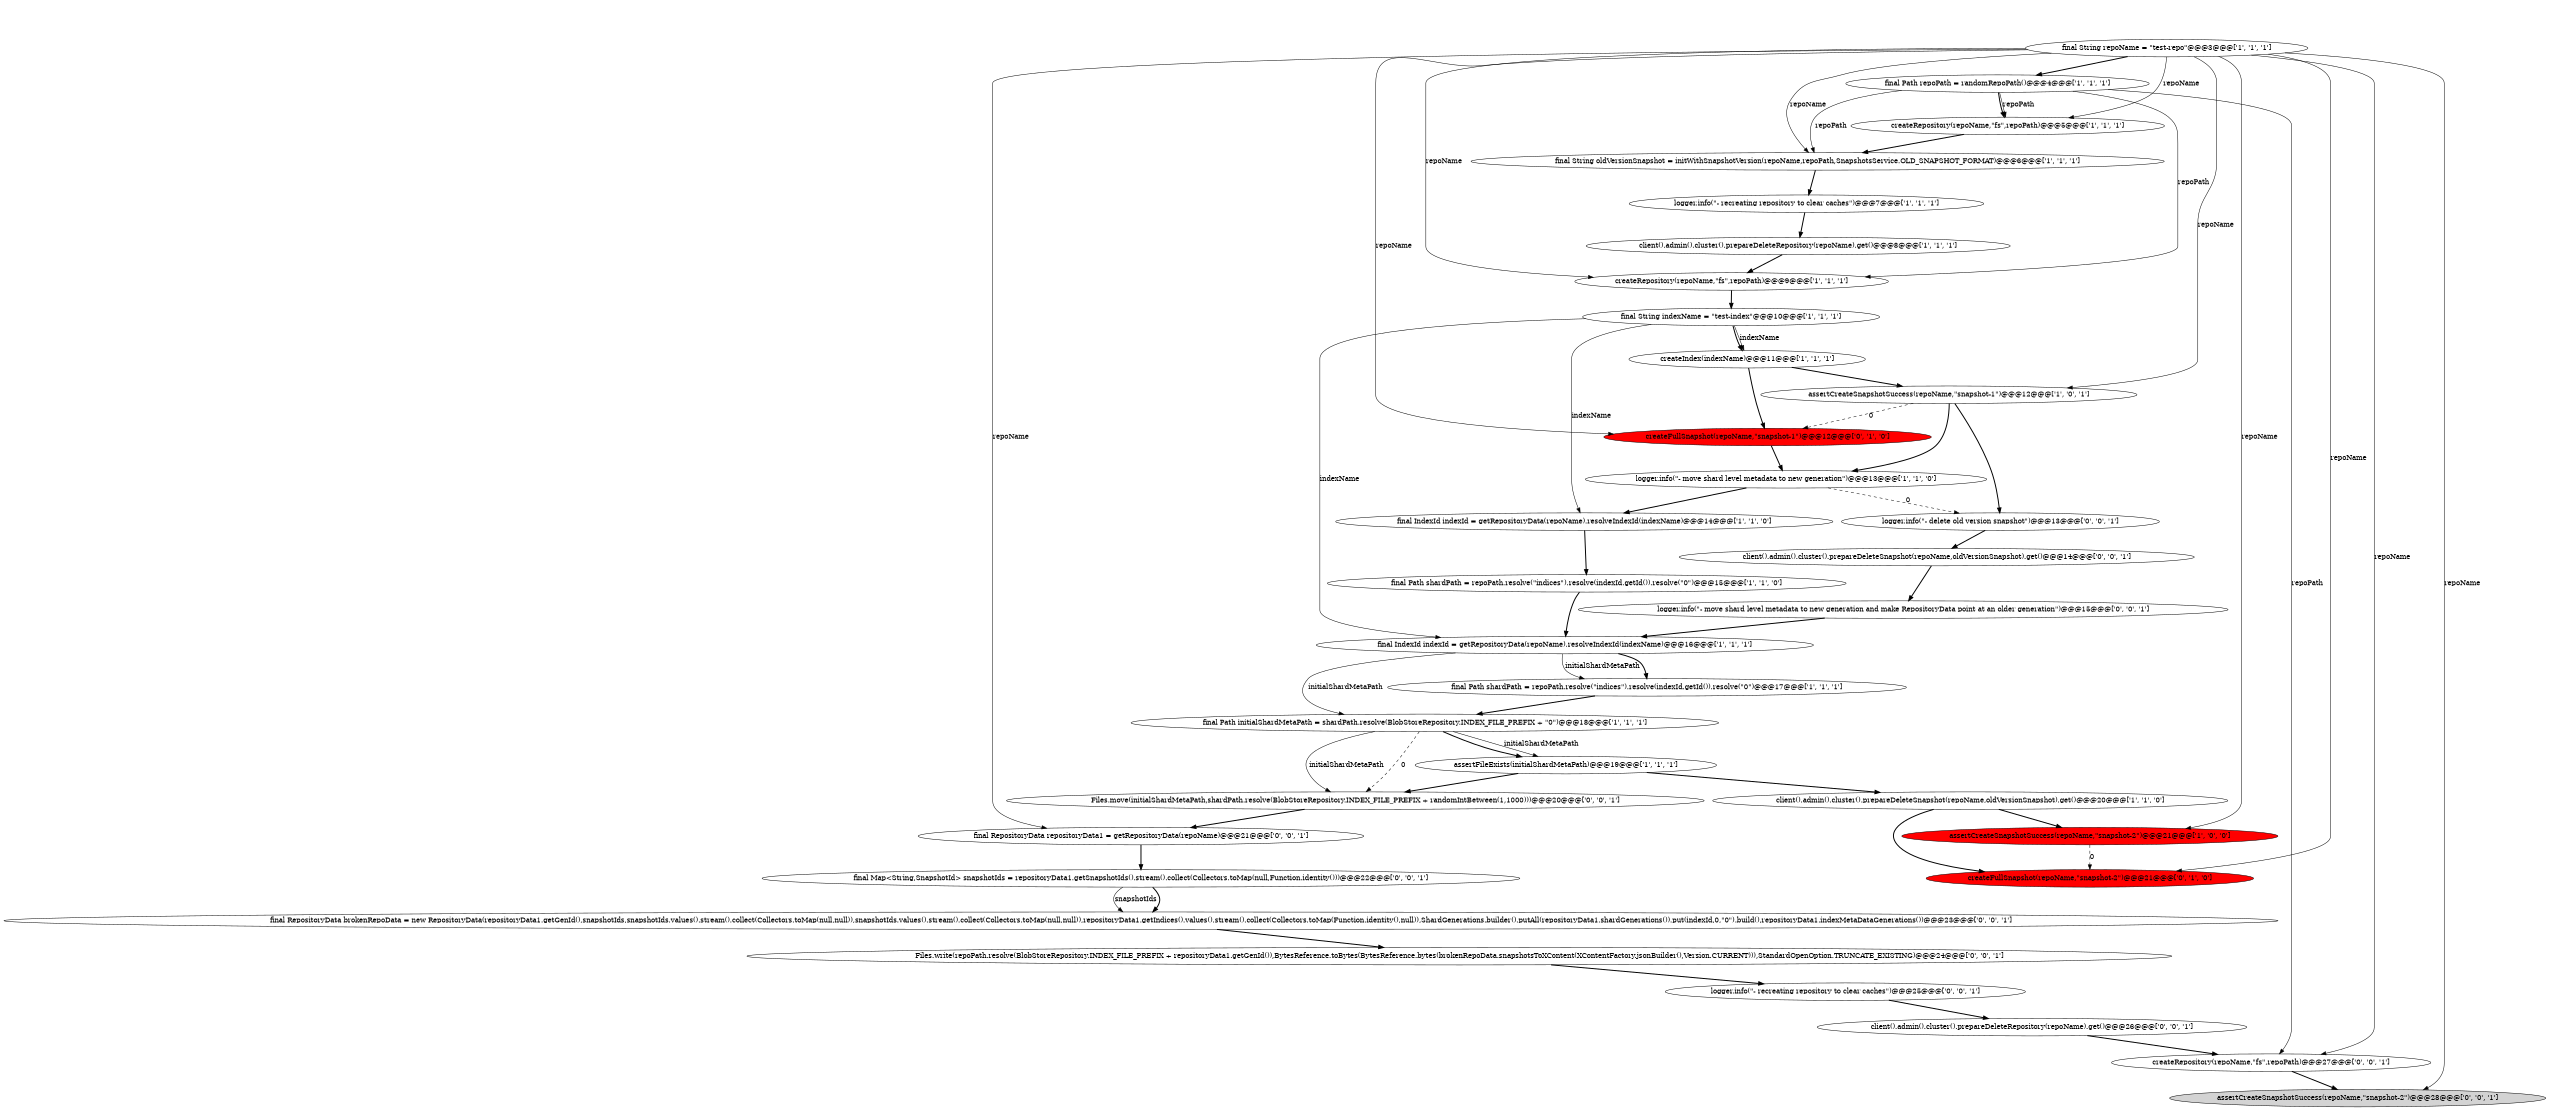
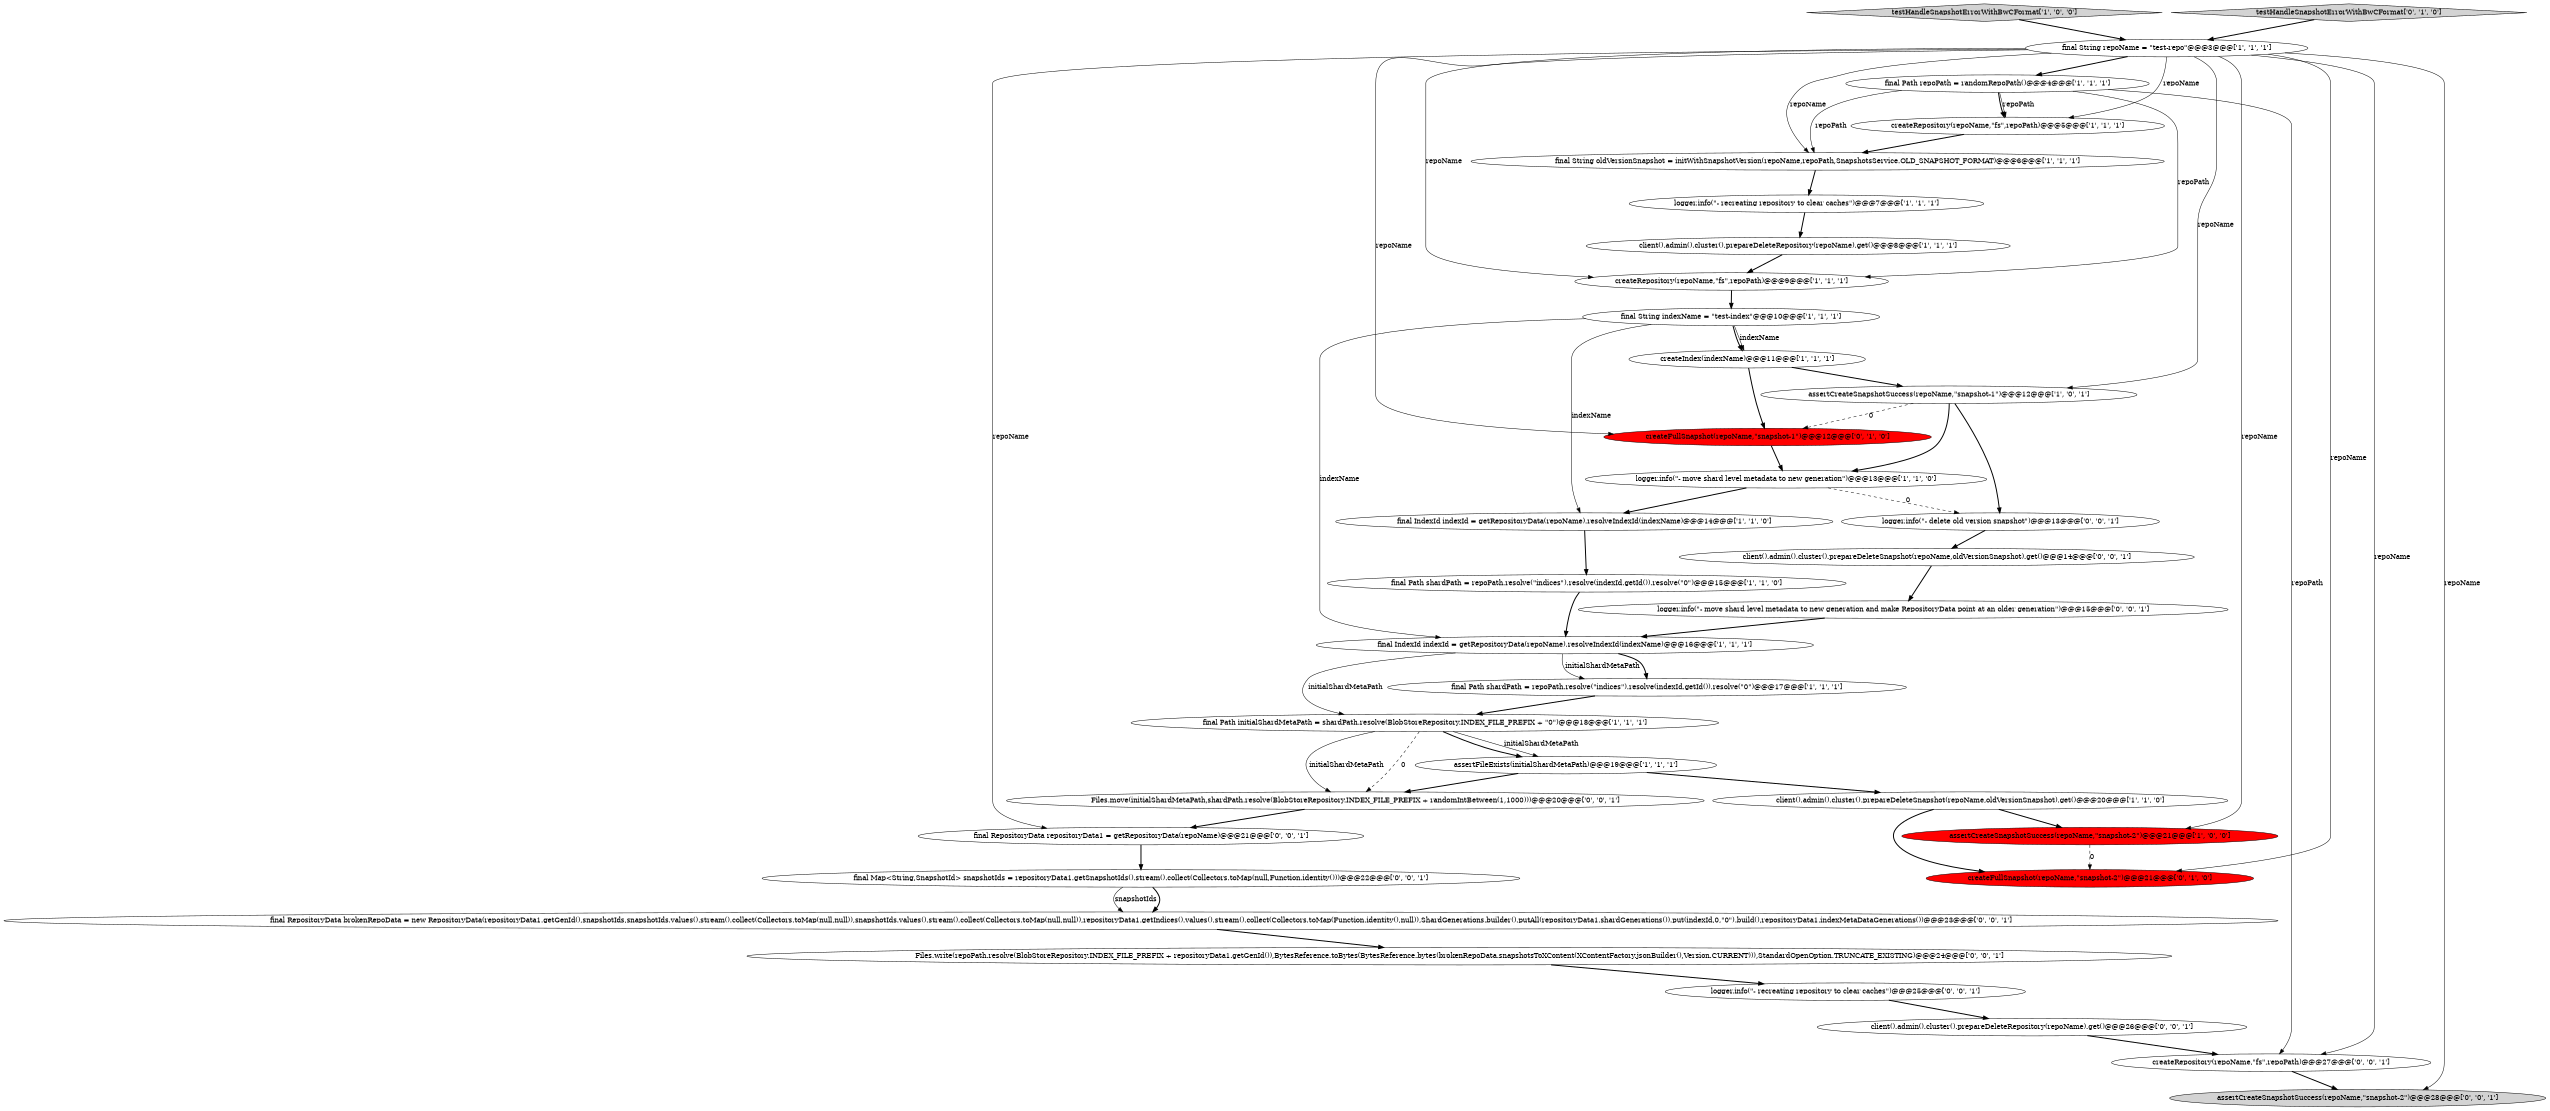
node "testHandleSnapshotErrorWithBwCFormat['1', '0', '0']": added
node "testHandleSnapshotErrorWithBwCFormat['0', '1', '0']": added
